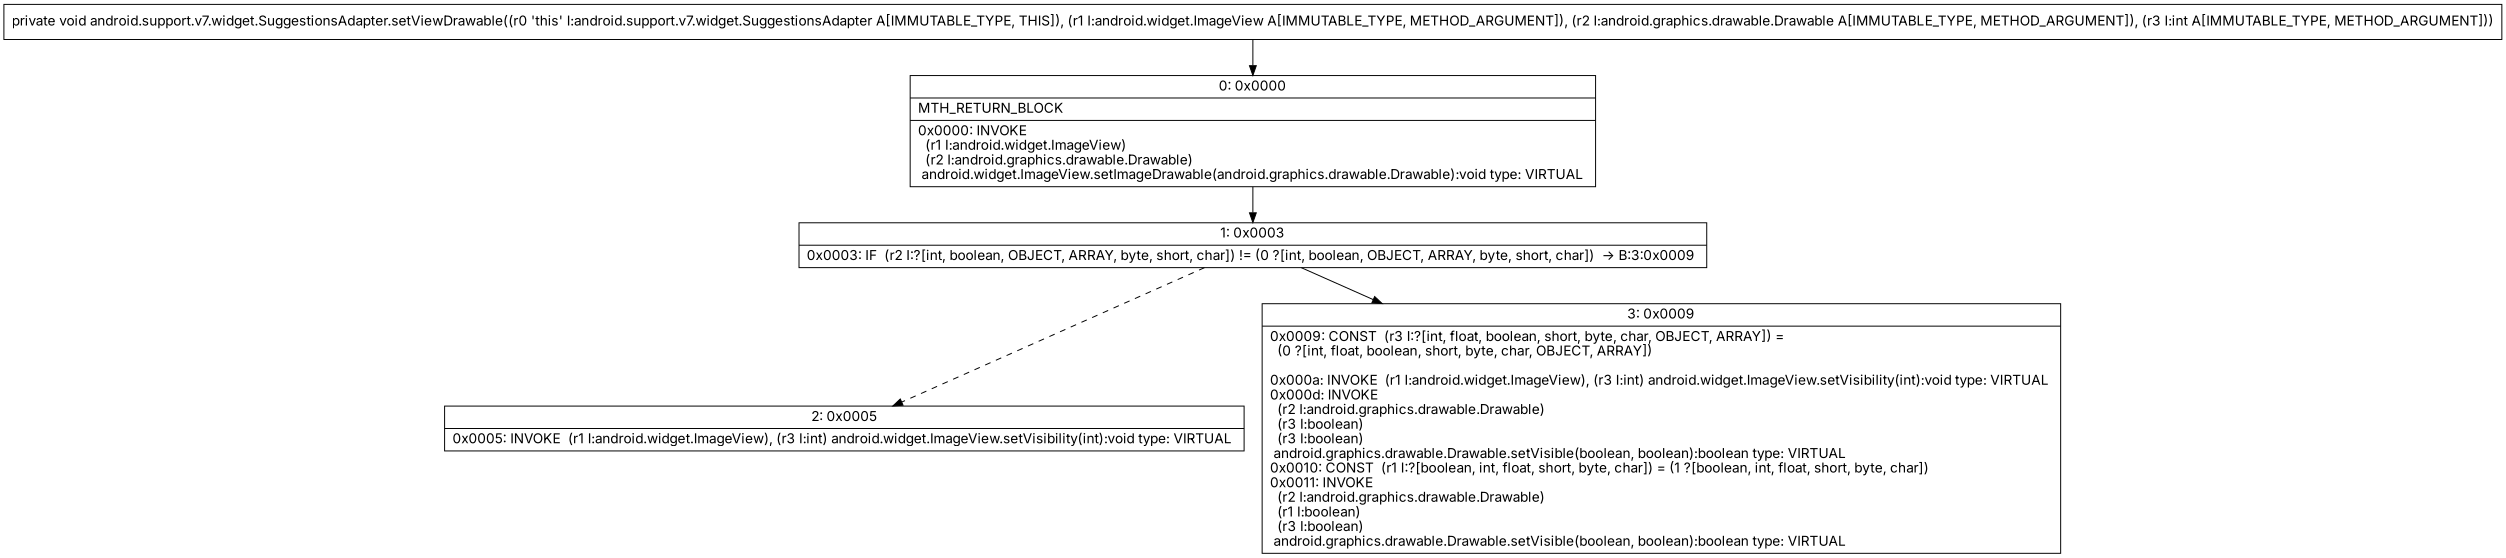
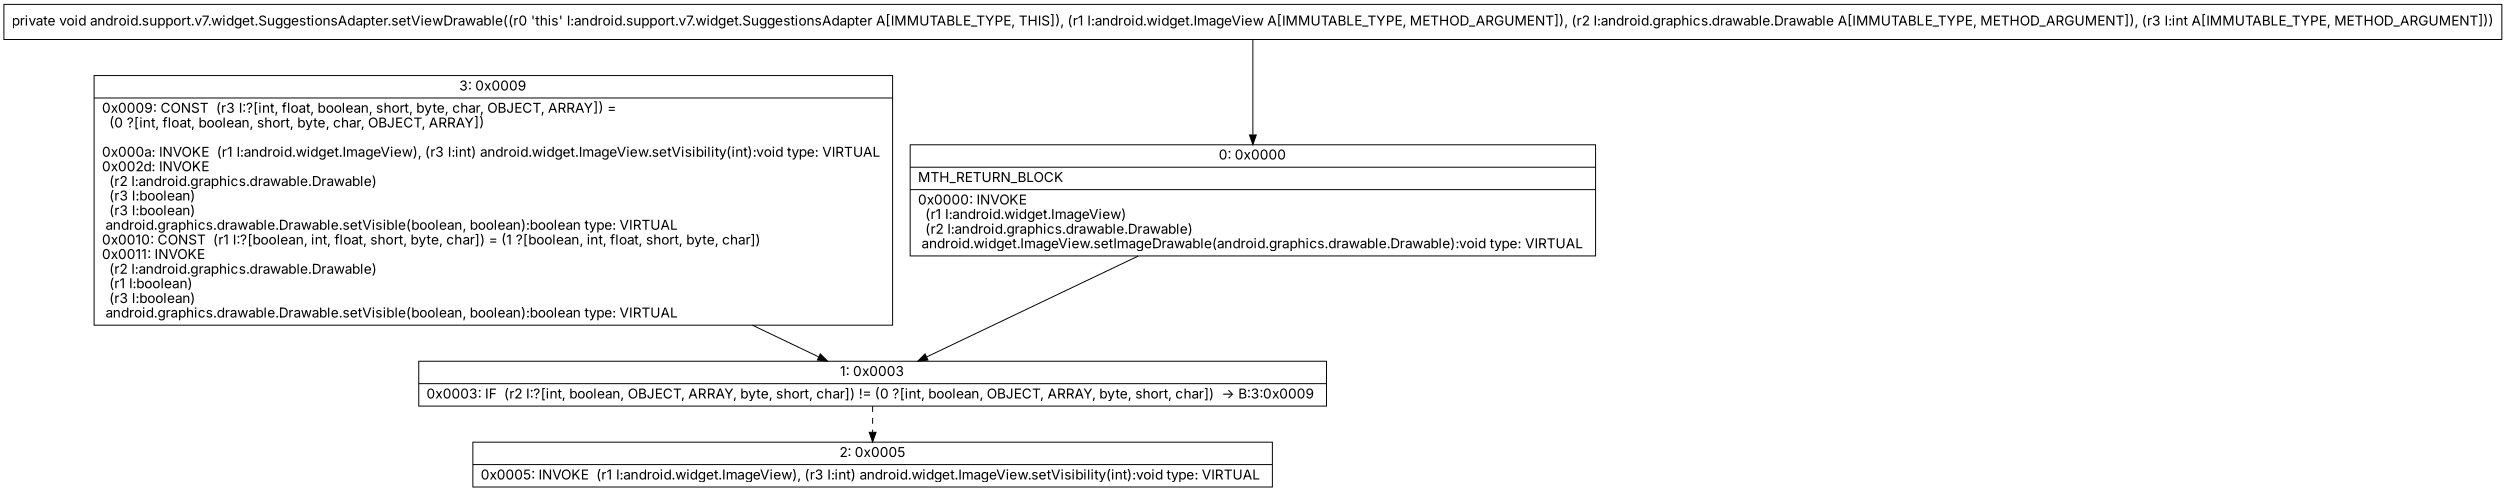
edge "1: 0x0003" -> "3: 0x0009": reversed
node "3: 0x0009": text "0x000d: INVOKE" -> "0x002d: INVOKE"
